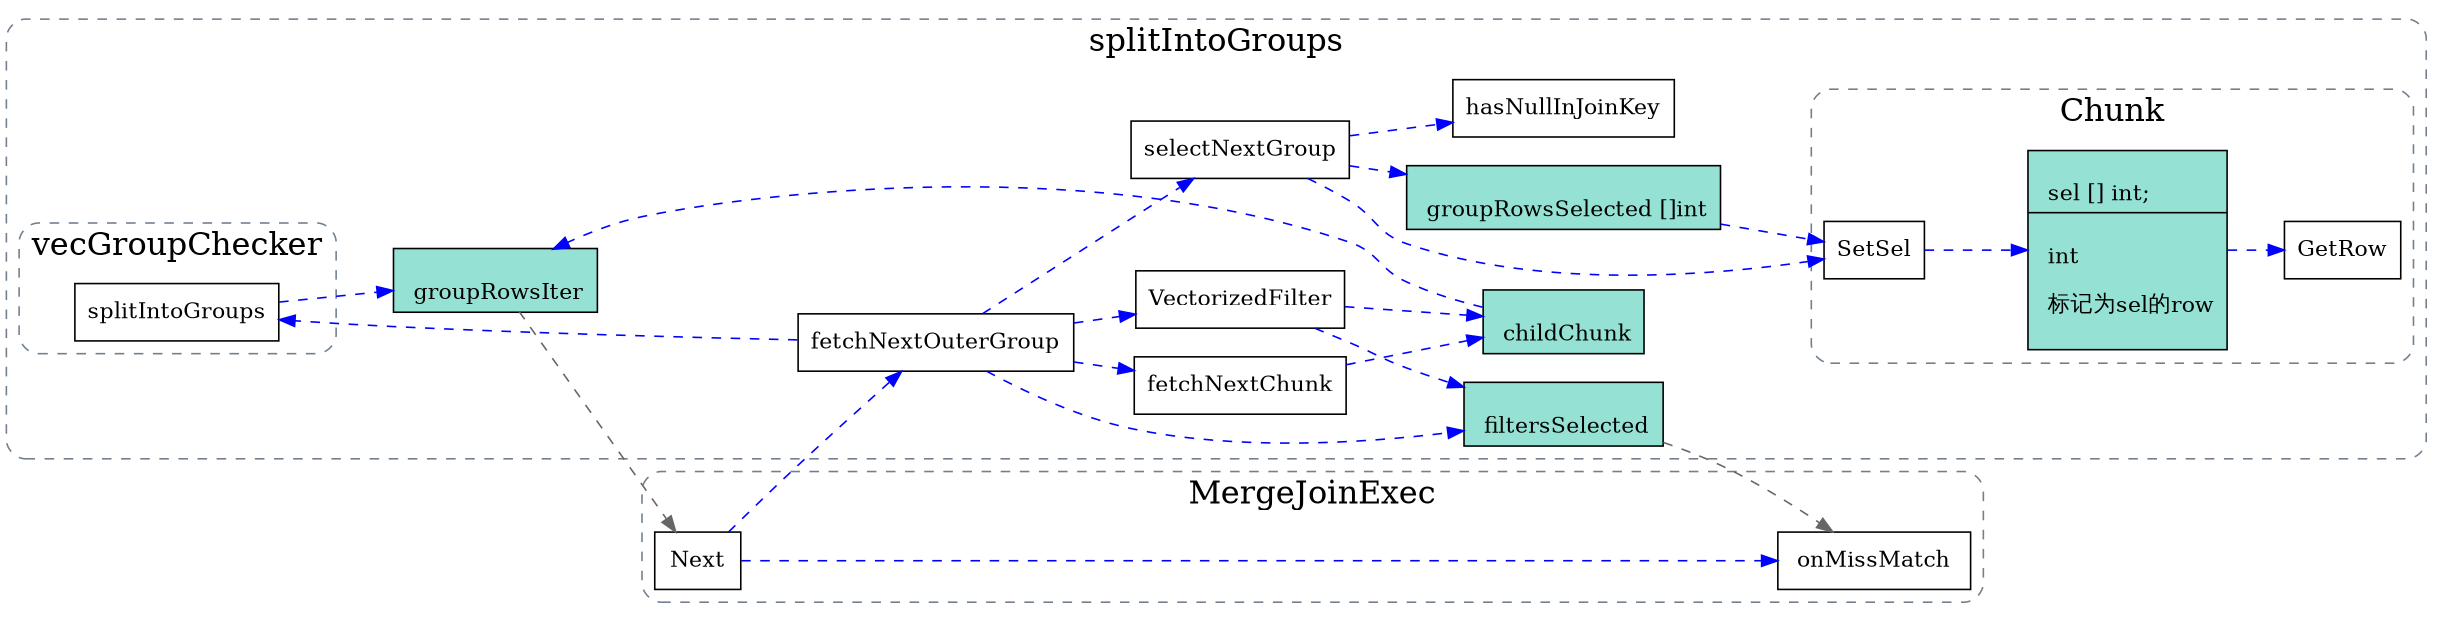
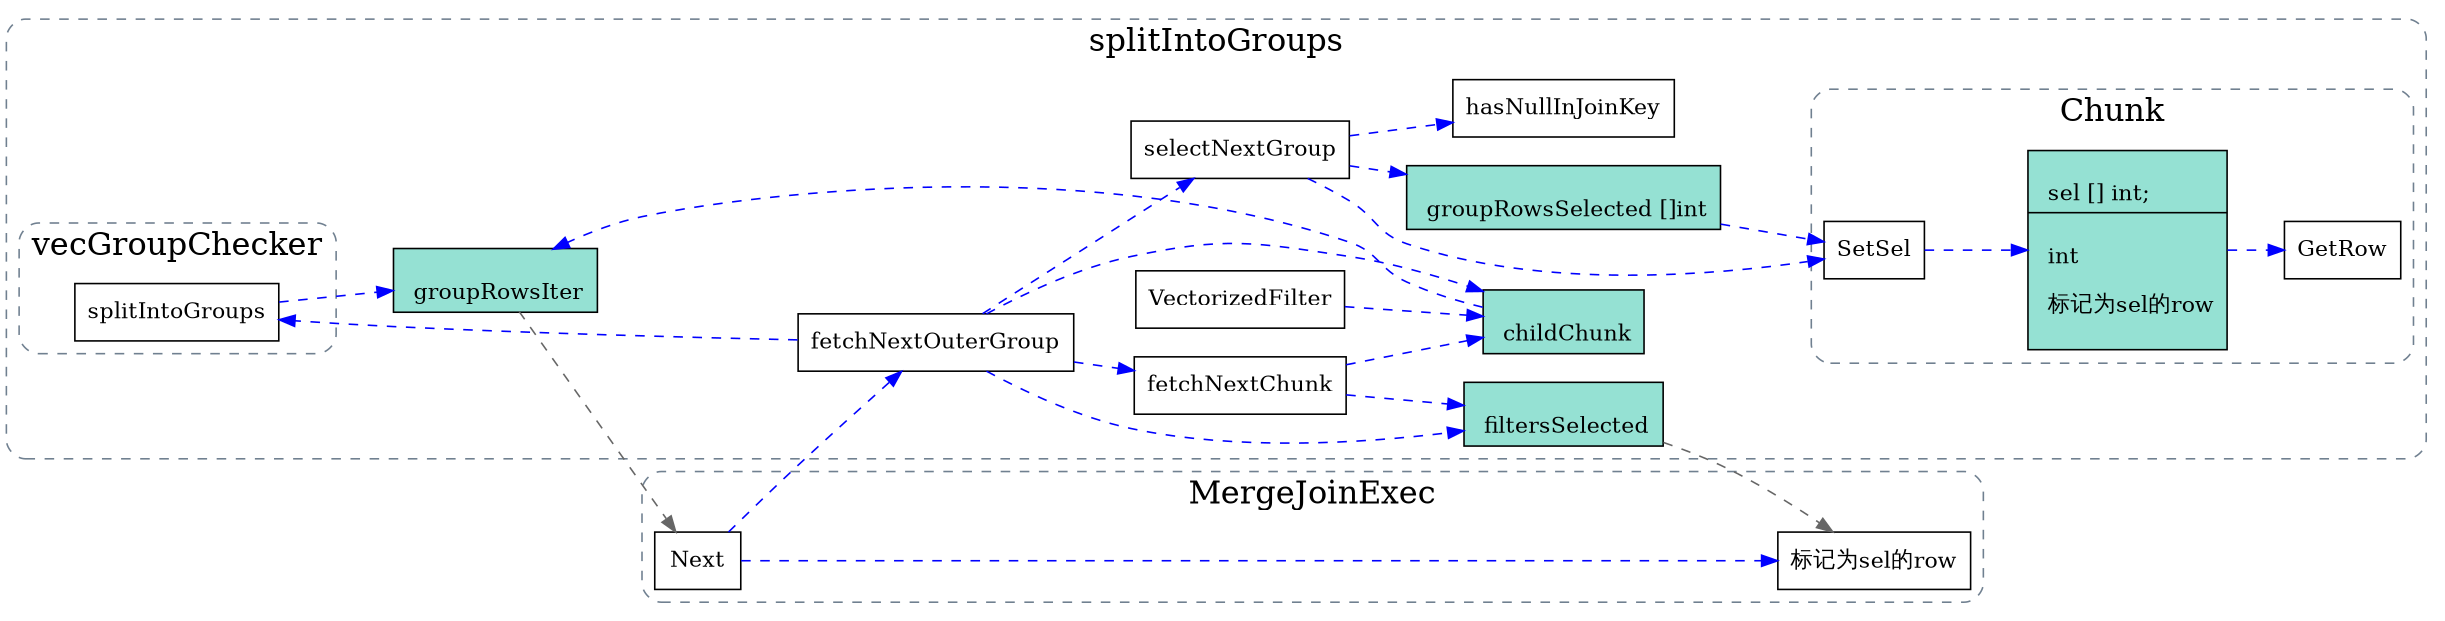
edge "fetchNextOuterGroup" -> "VectorizedFilter": now "fetchNextOuterGroup" -> "childChunk"
edge "VectorizedFilter" -> "filtersSelected": now "fetchNextChunk" -> "filtersSelected"
node "onMissMatch": label "onMissMatch" -> "标记为sel的row"
